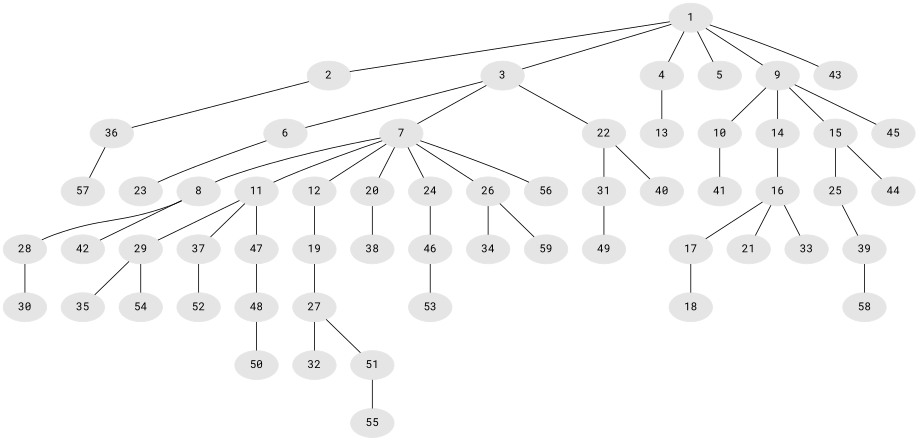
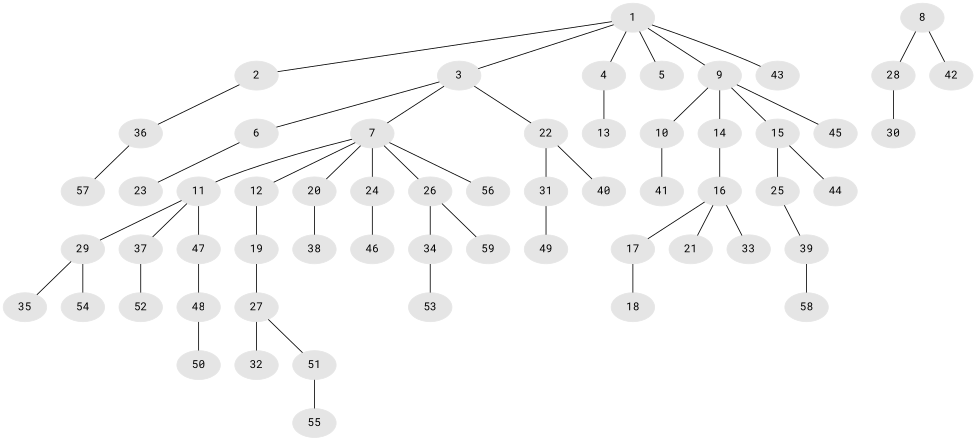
edge "7" -- "8": removed
edge "46" -- "53": now "34" -- "53"
